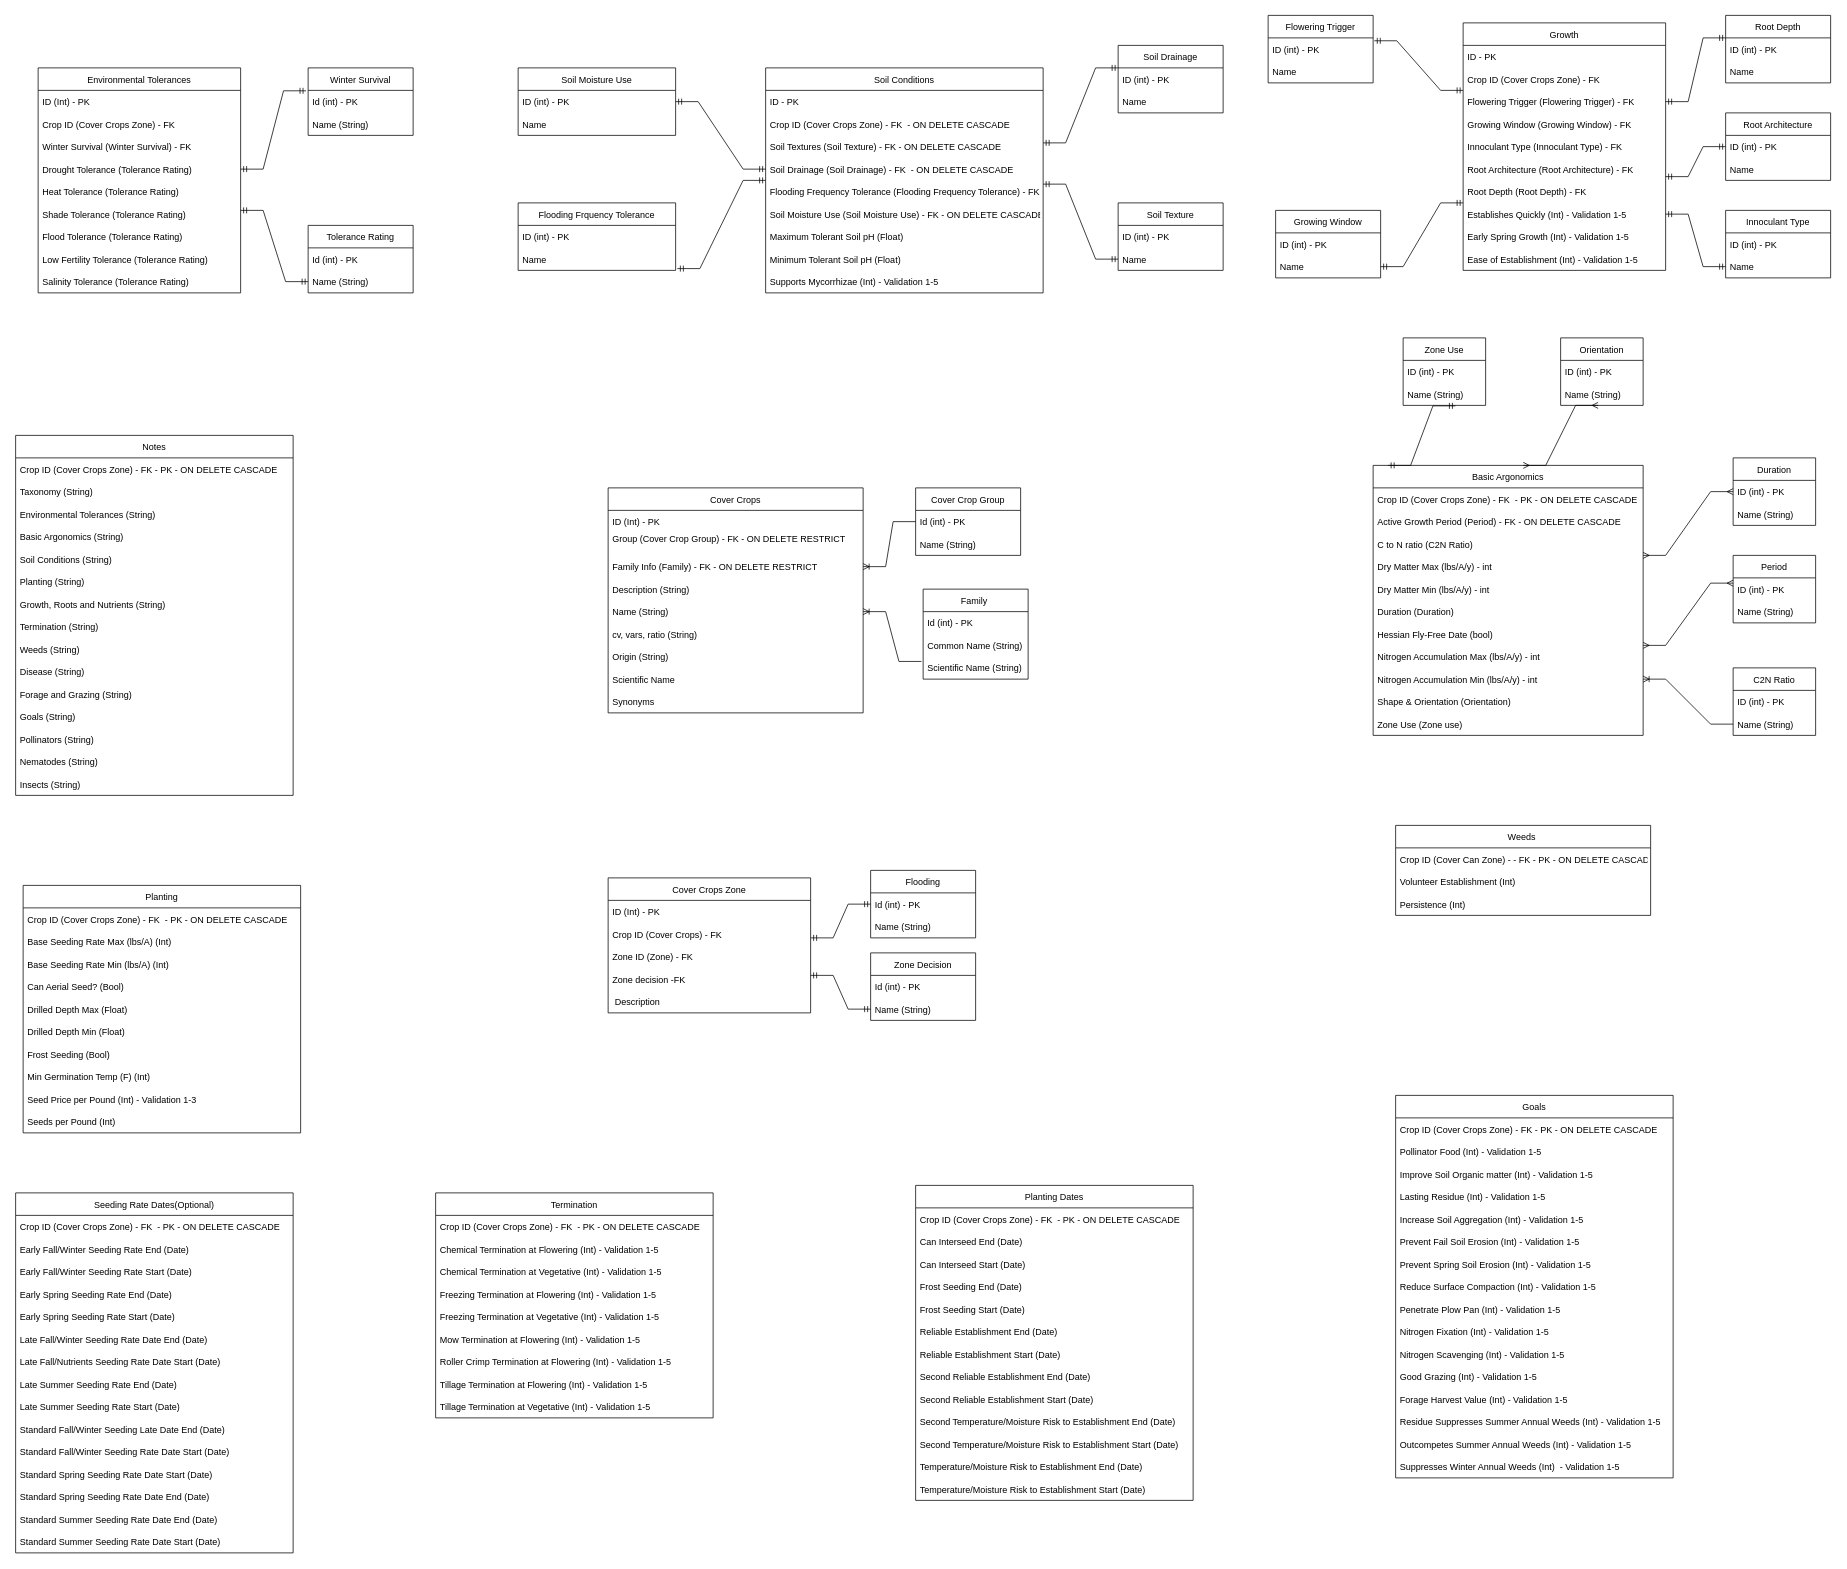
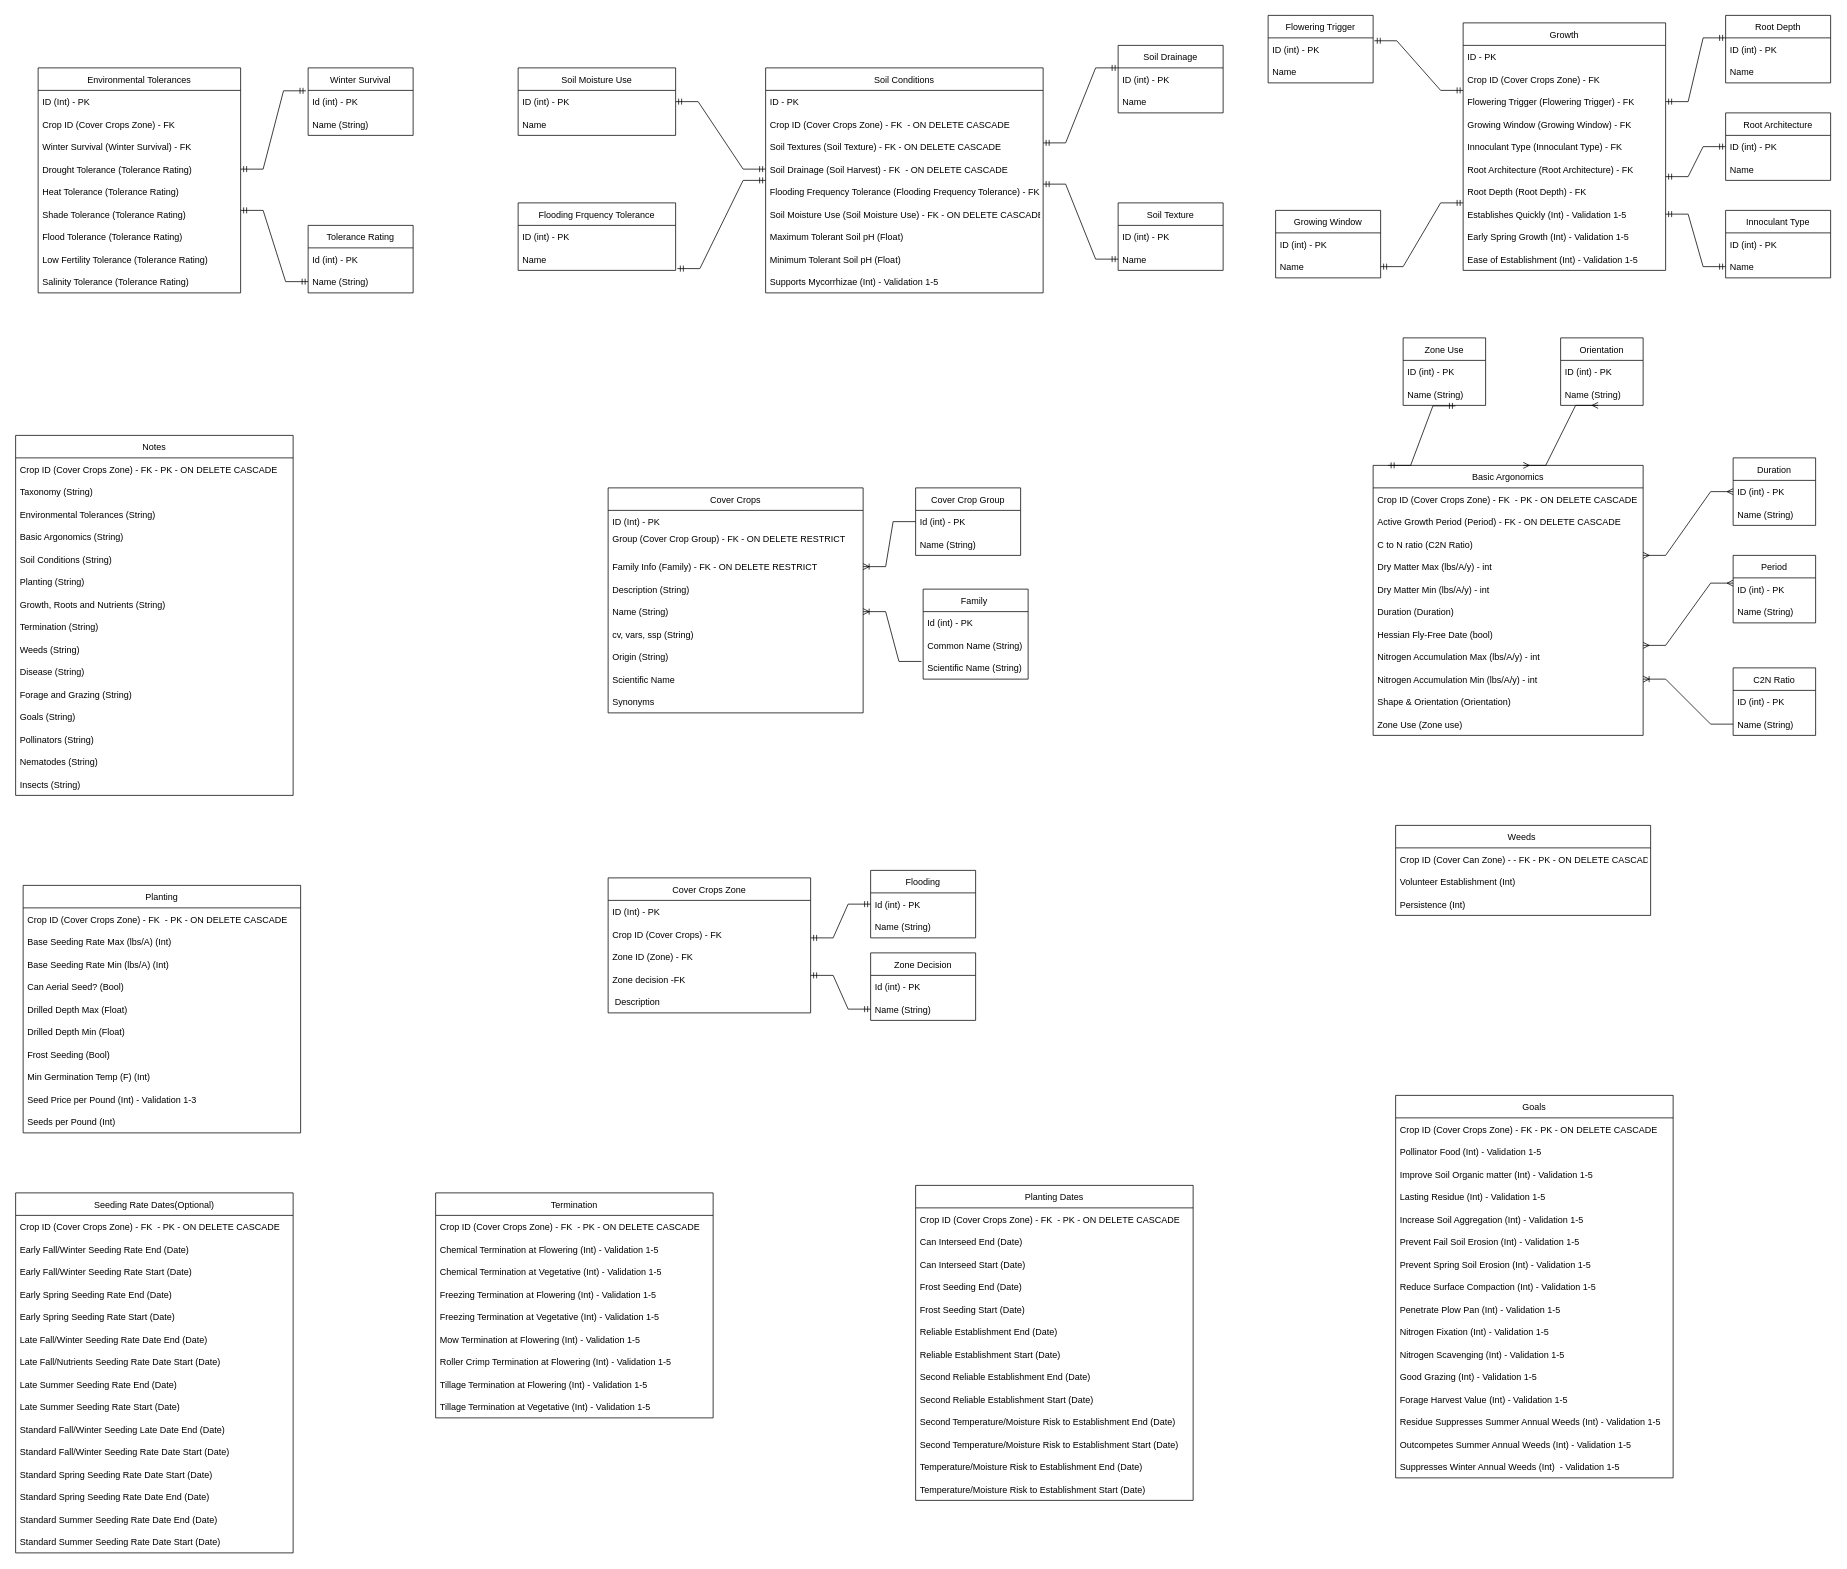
node "Soil Drainage (Soil Drainage) - FK - ON DELETE CASCADE": label "Soil Drainage (Soil Drainage) - FK - ON DELETE CASCADE" -> "Soil Drainage (Soil Harvest) - FK - ON DELETE CASCADE"
node "cv, vars, ratio (String)": label "cv, vars, ratio (String)" -> "cv, vars, ssp (String)"
